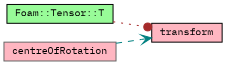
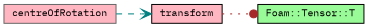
edge "Foam::Tensor::T" -> "transform": reversed
